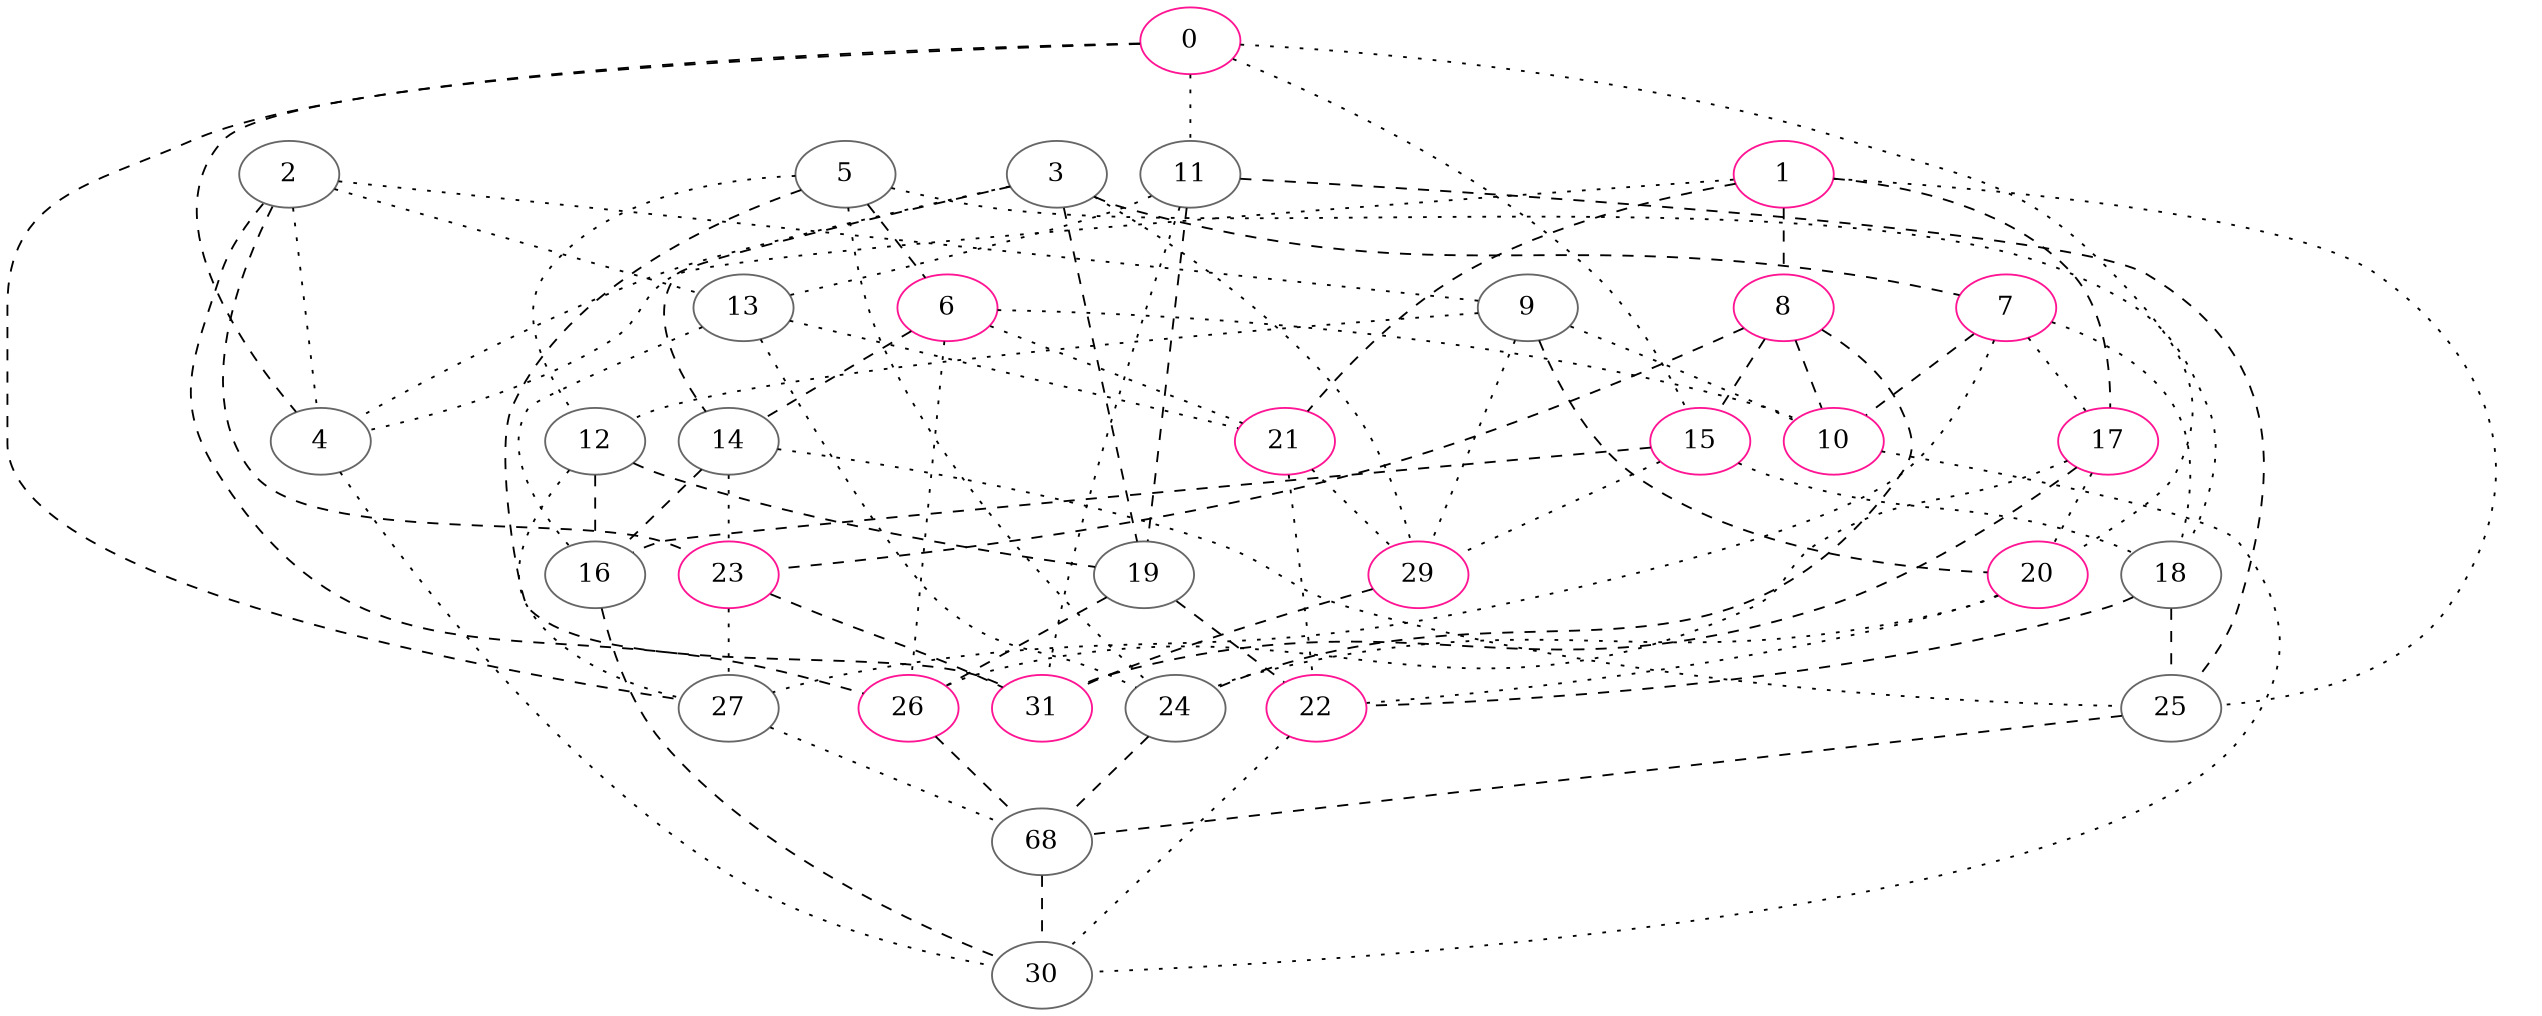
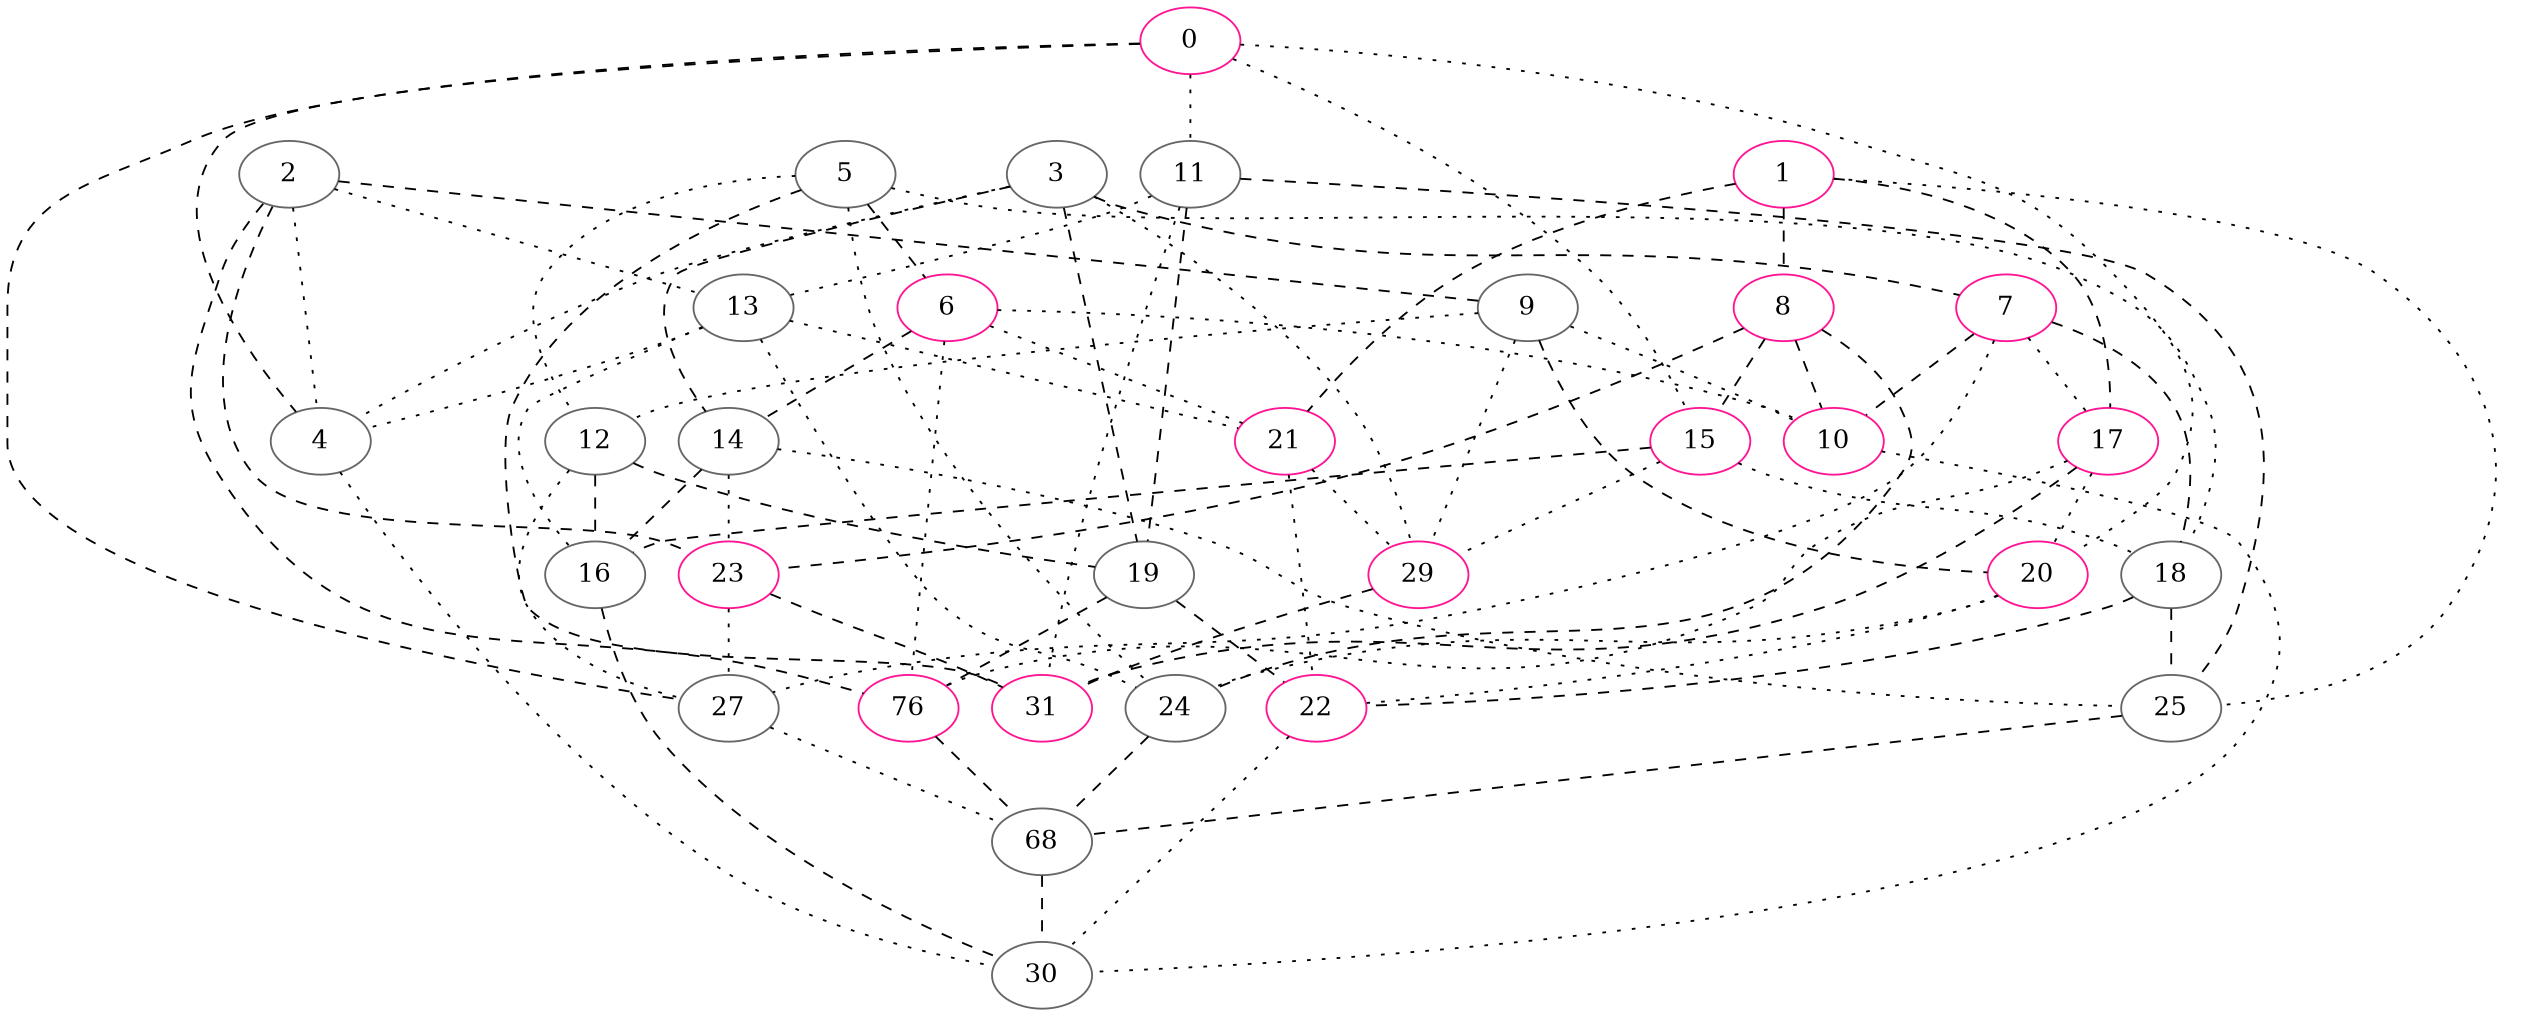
edge "1" -- "4": now "13" -- "4"
edge "2" -- "9": style dotted -> dashed
edge "7" -- "18": style dotted -> dashed
node "26": label "26" -> "76"
